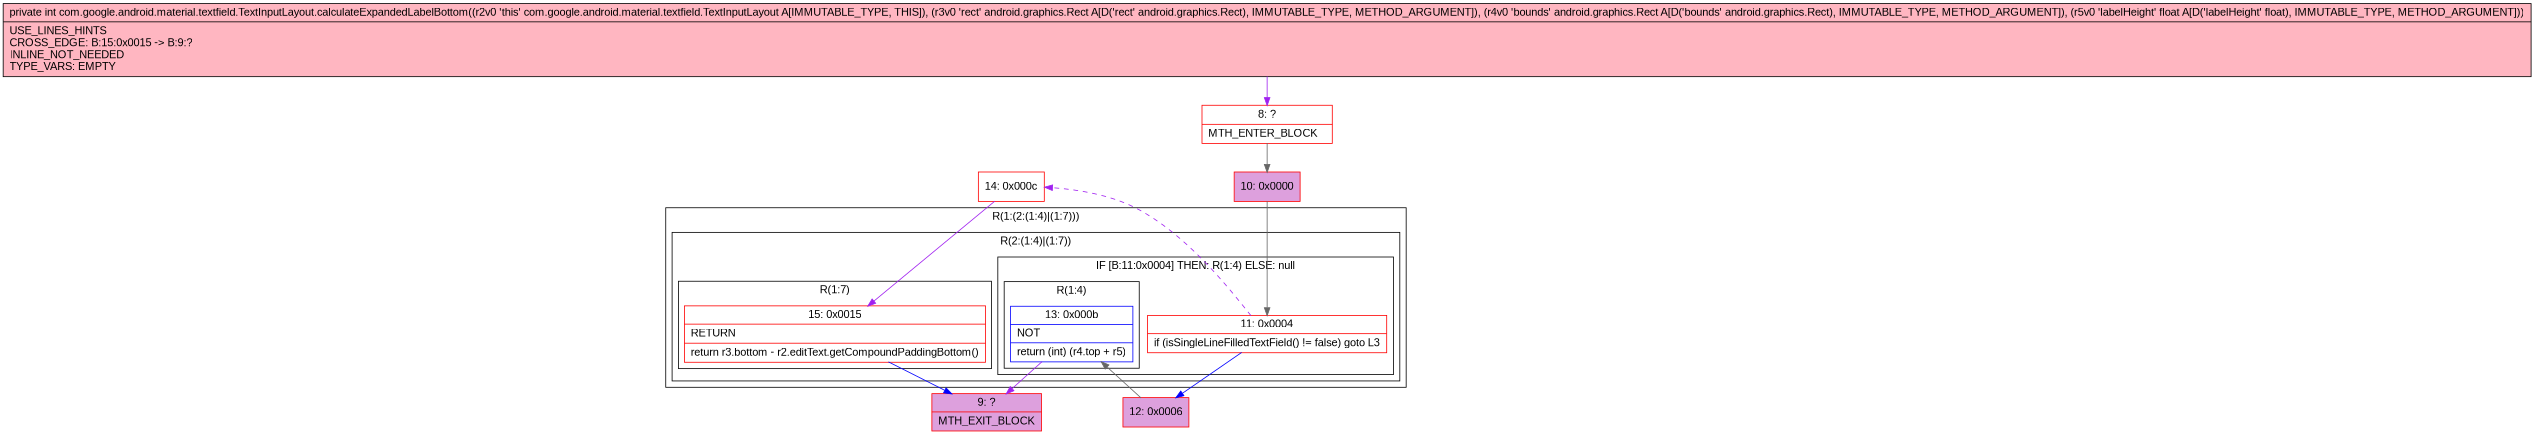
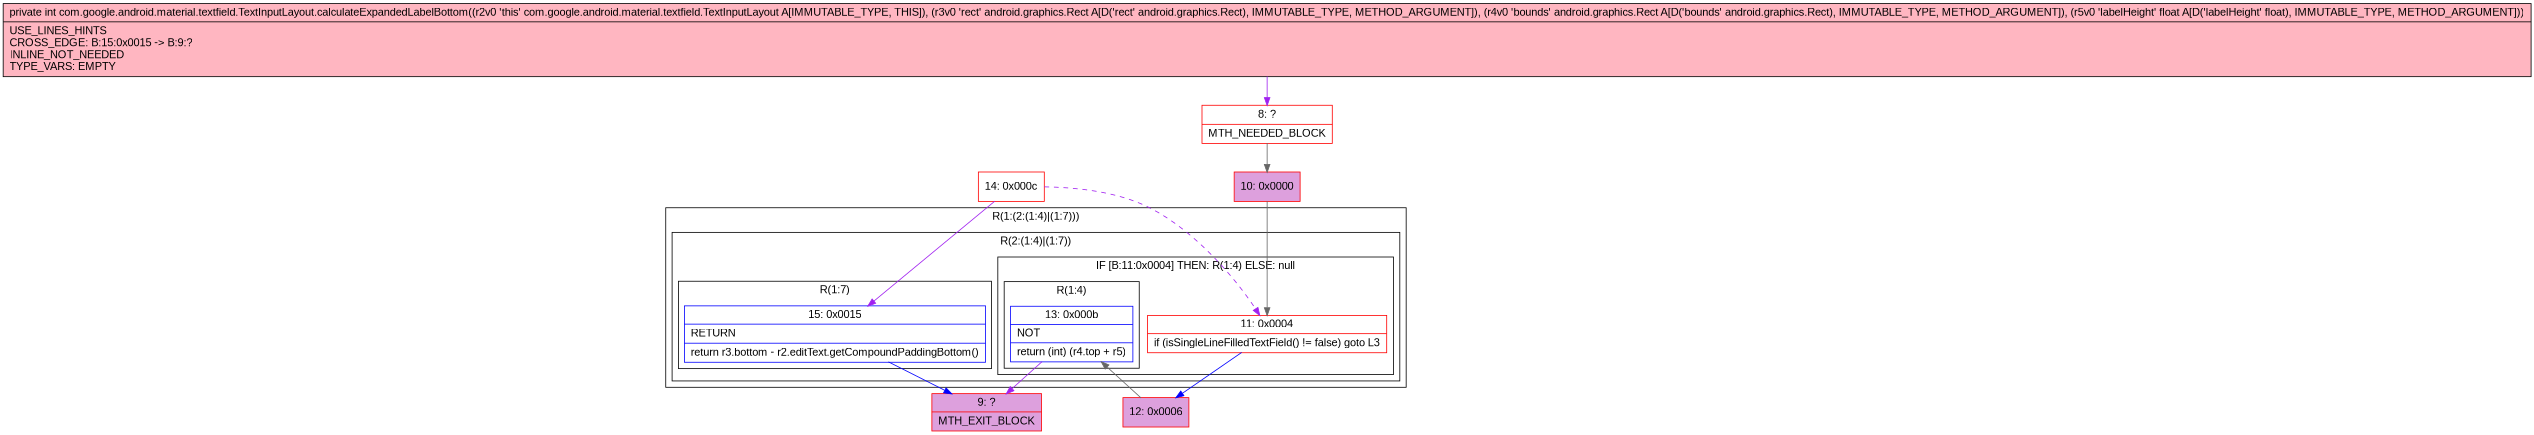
node "8: ?": text "MTH_ENTER_BLOCK" -> "MTH_NEEDED_BLOCK"
edge "11: 0x0004" -> "14: 0x000c": reversed
node "15: 0x0015": color red -> blue
